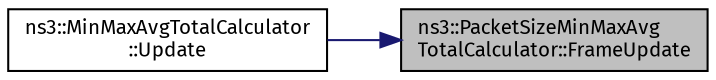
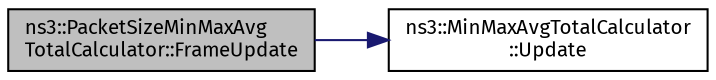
edge "ns3::MinMaxAvgTotalCalculator ::Update" -> "ns3::PacketSizeMinMaxAvg TotalCalculator::FrameUpdate": reversed
